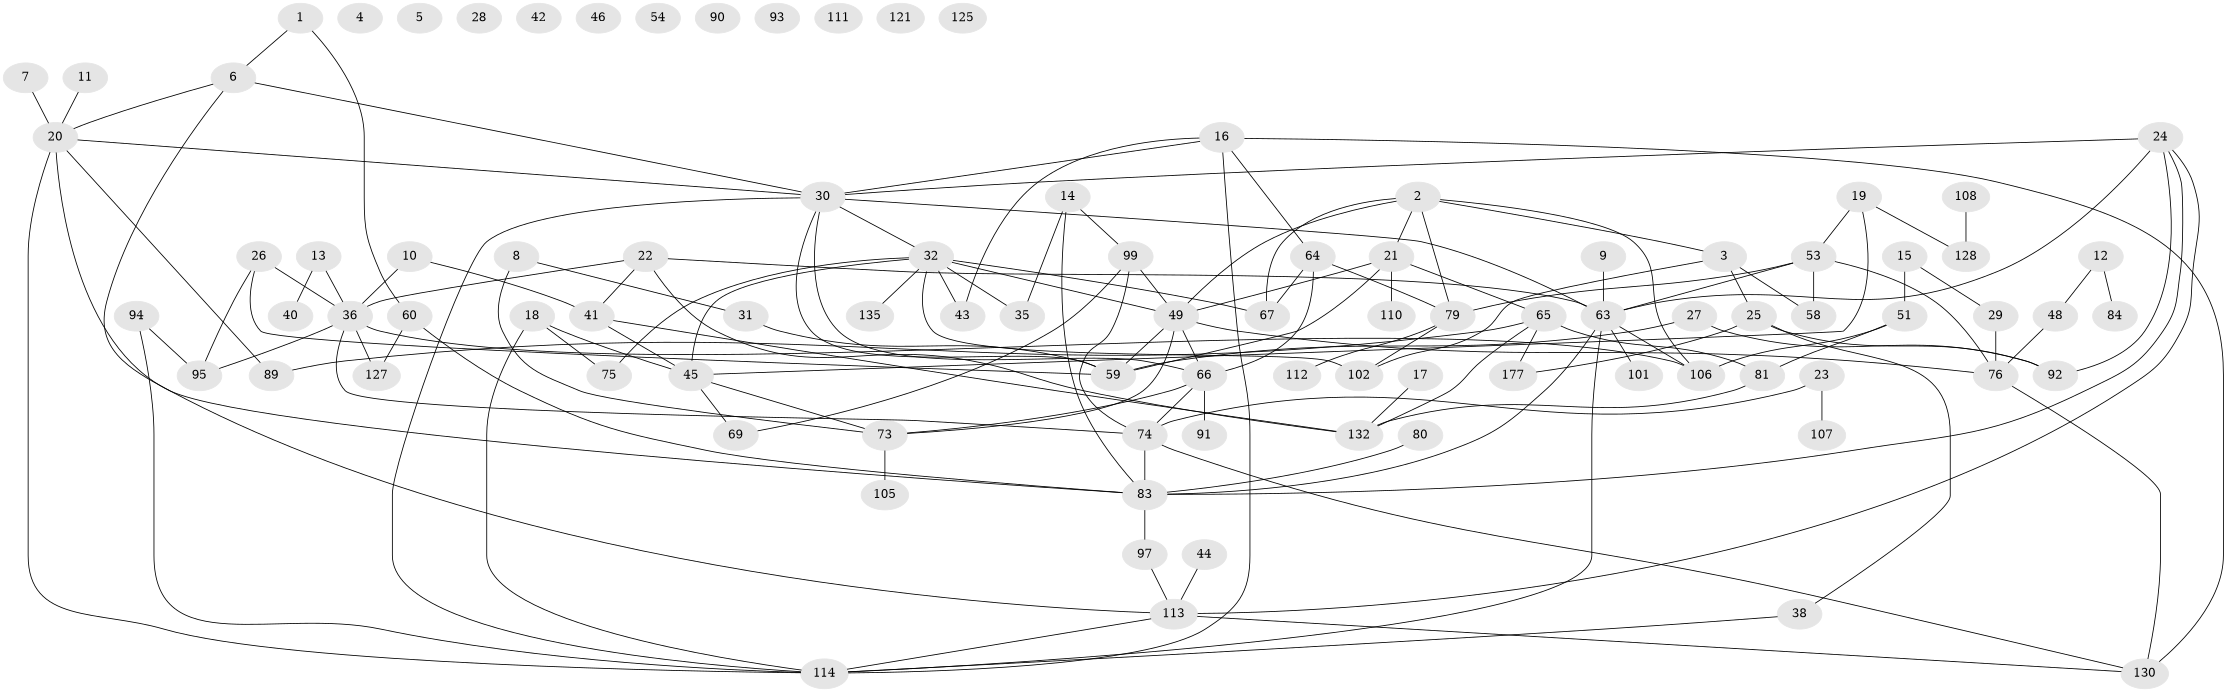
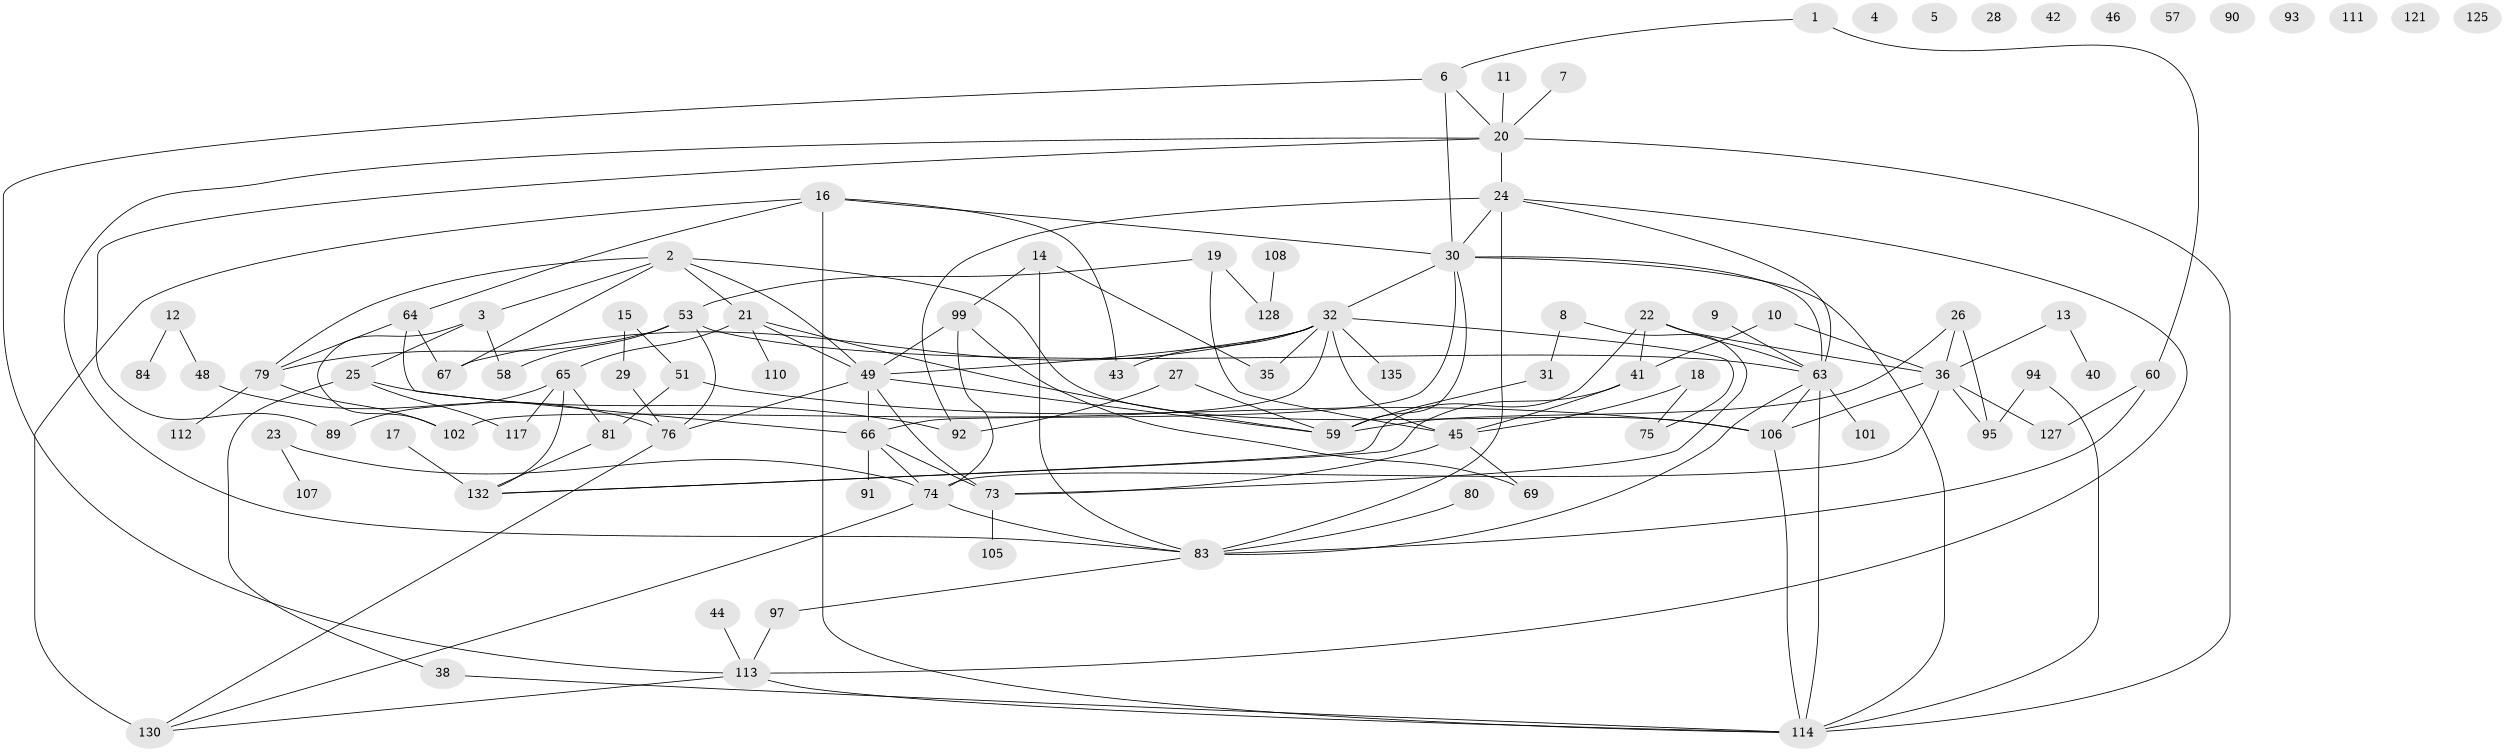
node "54": label "54" -> "57"
edge "20" -- "30": now "20" -- "24"
node "177": label "177" -> "117"
edge "18" -- "114": now "106" -- "114"
